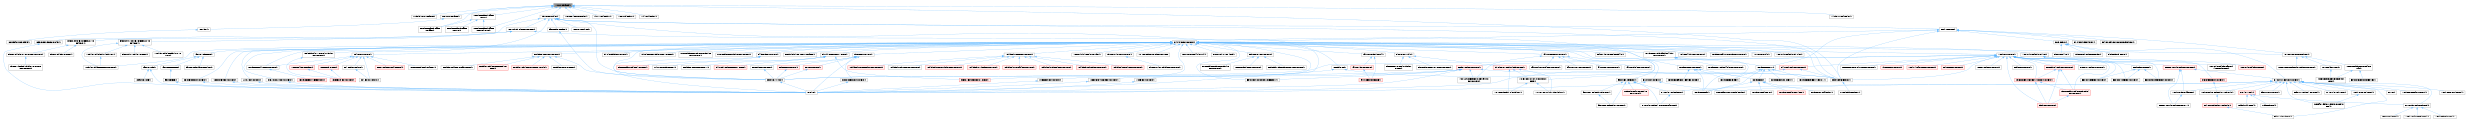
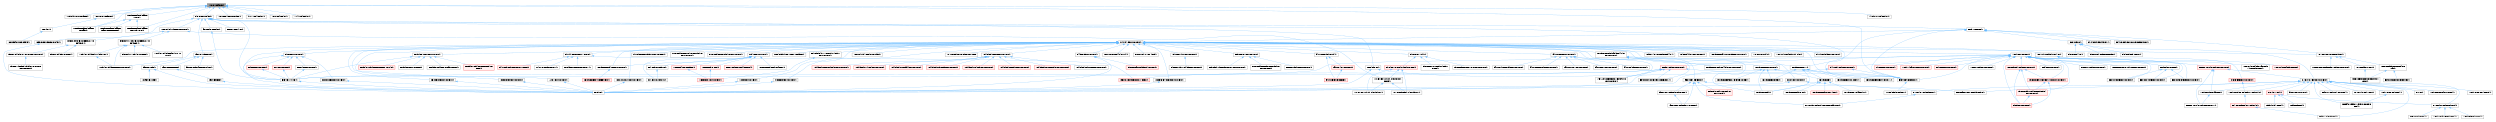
node "HapticFeedbackEffect _Curve.h": label "HapticFeedbackEffect _Curve.h" -> "HapticFeedbackEffect _GameStateBase.h"
node "GizmoRectangleComponent.h": added
